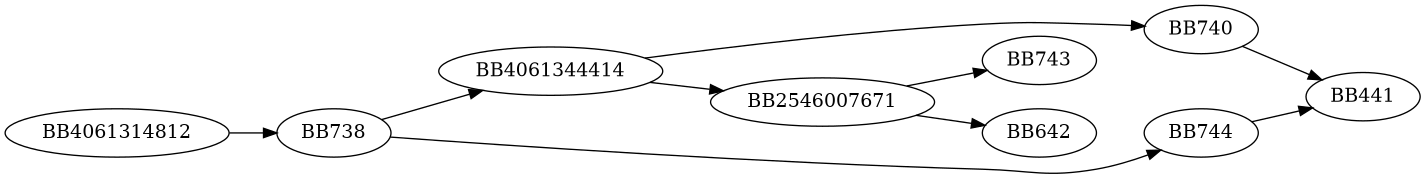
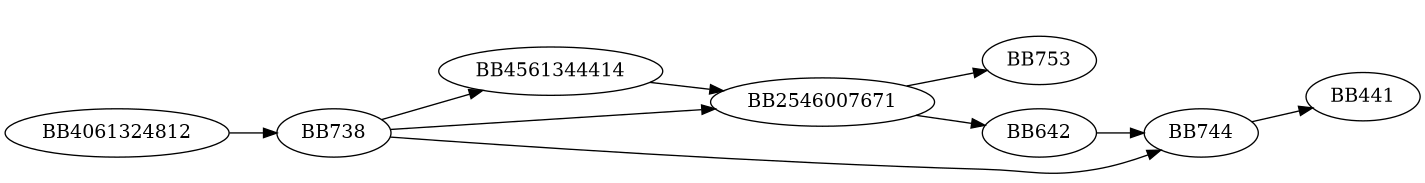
node "BB740": removed
node "BB743": label "BB743" -> "BB753"
node "BB4061344414": label "BB4061344414" -> "BB4561344414"
edge "BB738" -> "BB2546007671": added
node "BB4061314812": label "BB4061314812" -> "BB4061324812"
edge "BB642" -> "BB744": added
